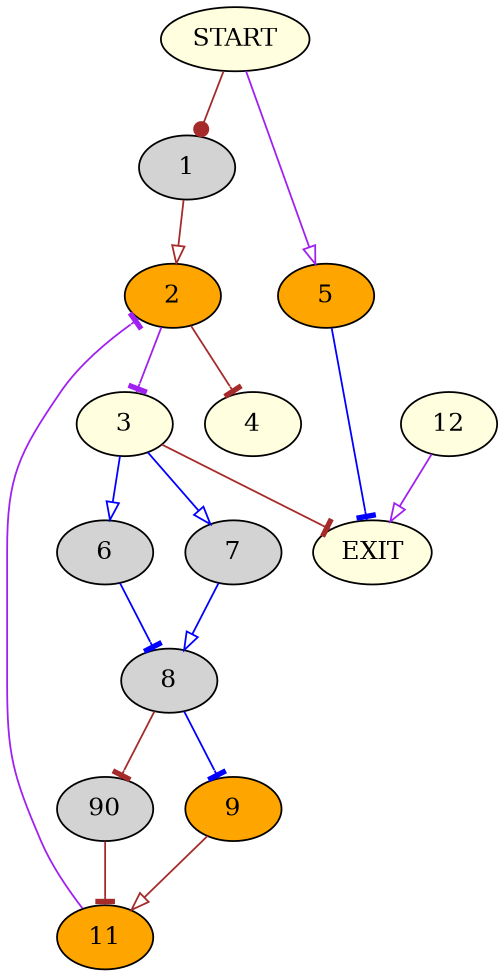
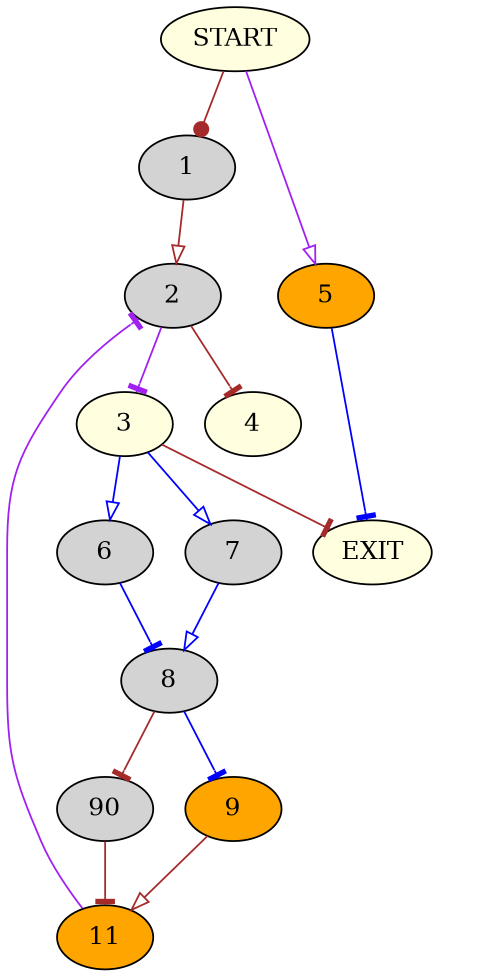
node "2": fillcolor orange -> lightgrey
node "12": removed
